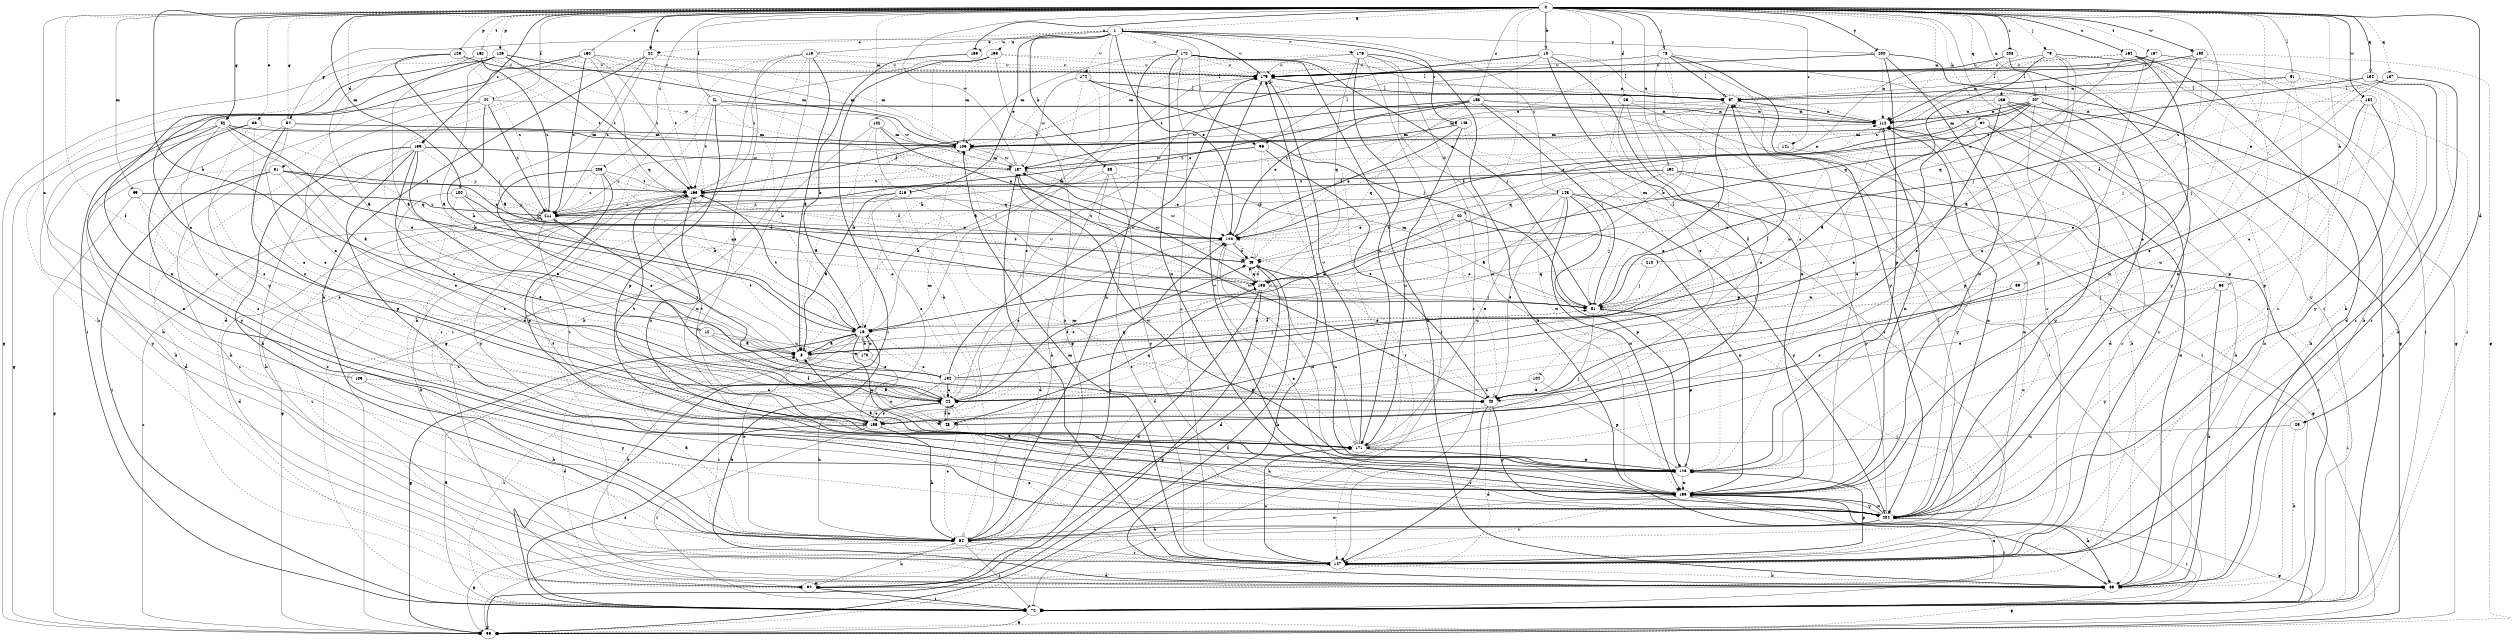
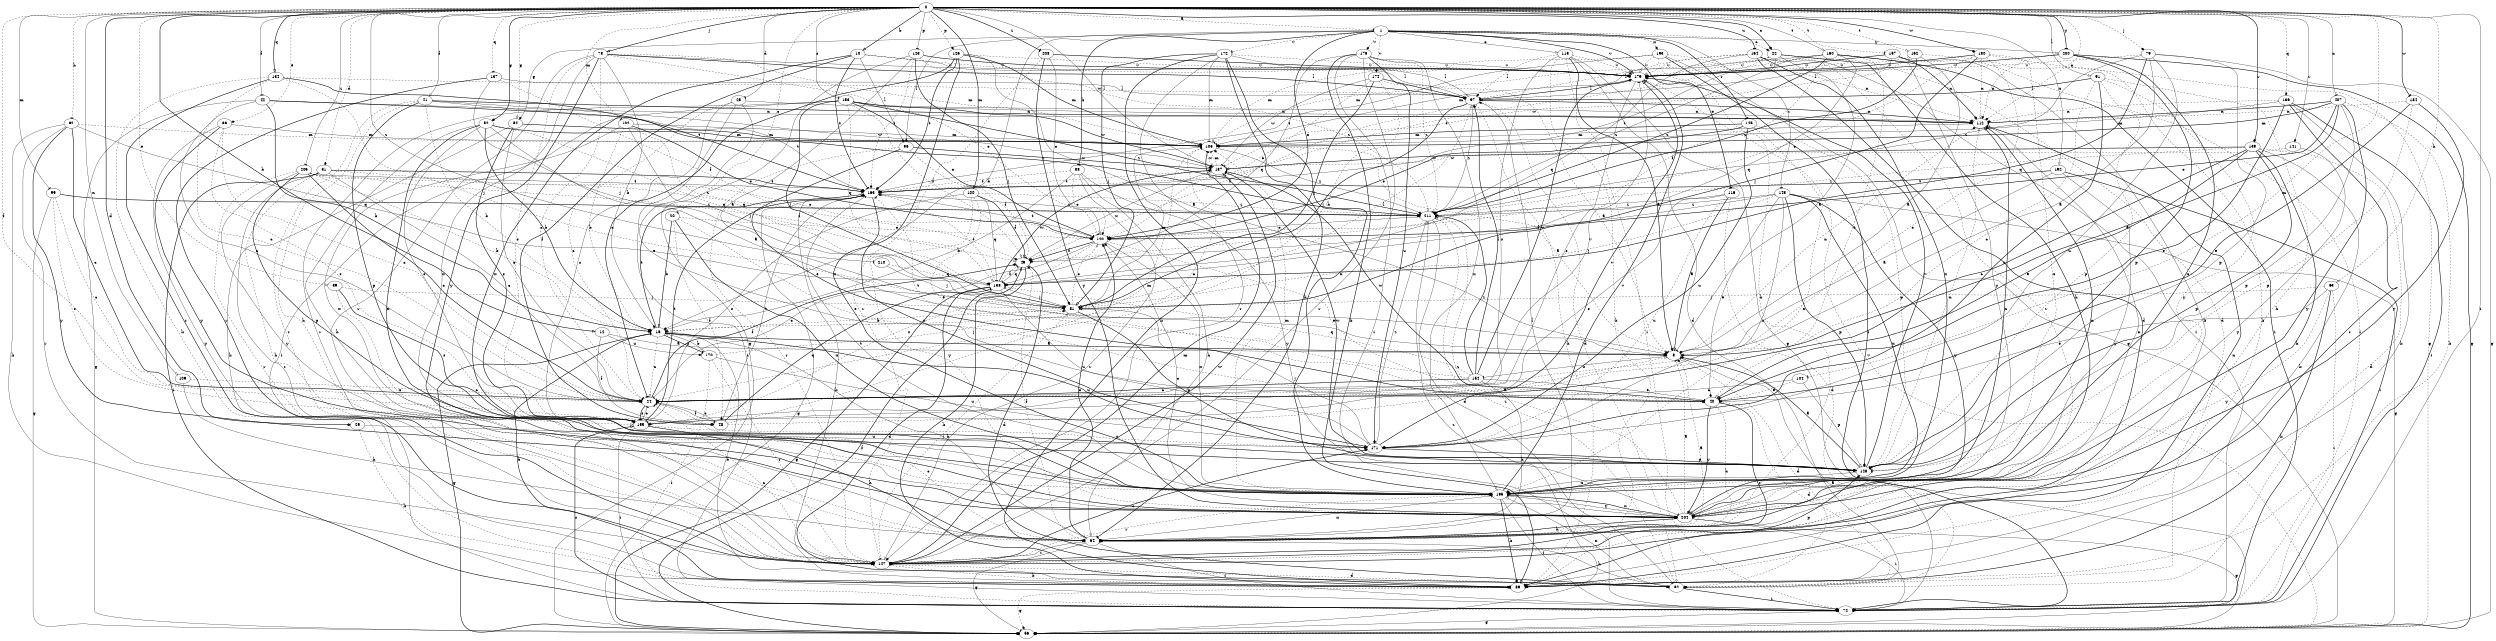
node "169": removed
edge "105" -> "187": style solid -> dashed
node "216": label "216" -> "116"
edge "31" -> "120": style bold -> dashed
edge "91" -> "171": style dashed -> bold
edge "109" -> "204": now "100" -> "204"
